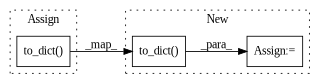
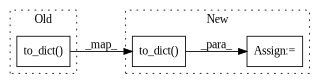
cluster "Assign": label "Assign" -> "Old"
